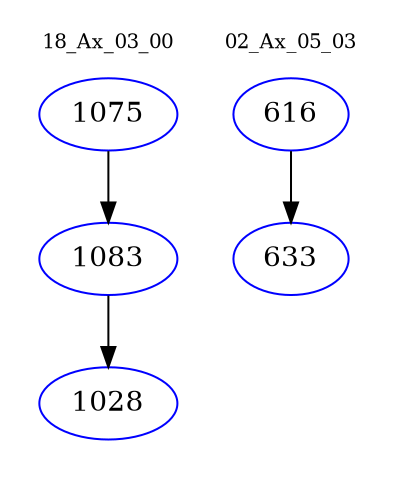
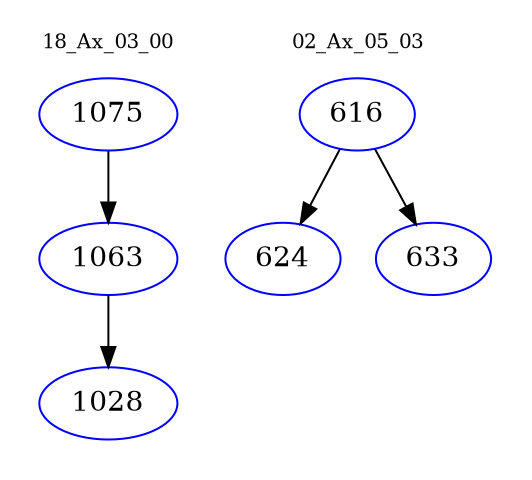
node "1083": label "1083" -> "1063"
node "624": added
